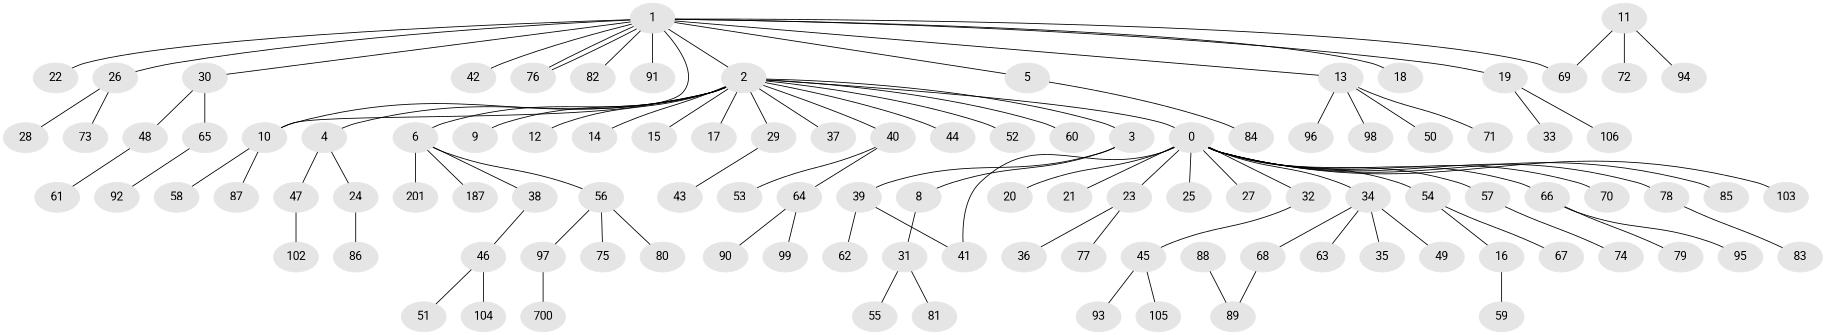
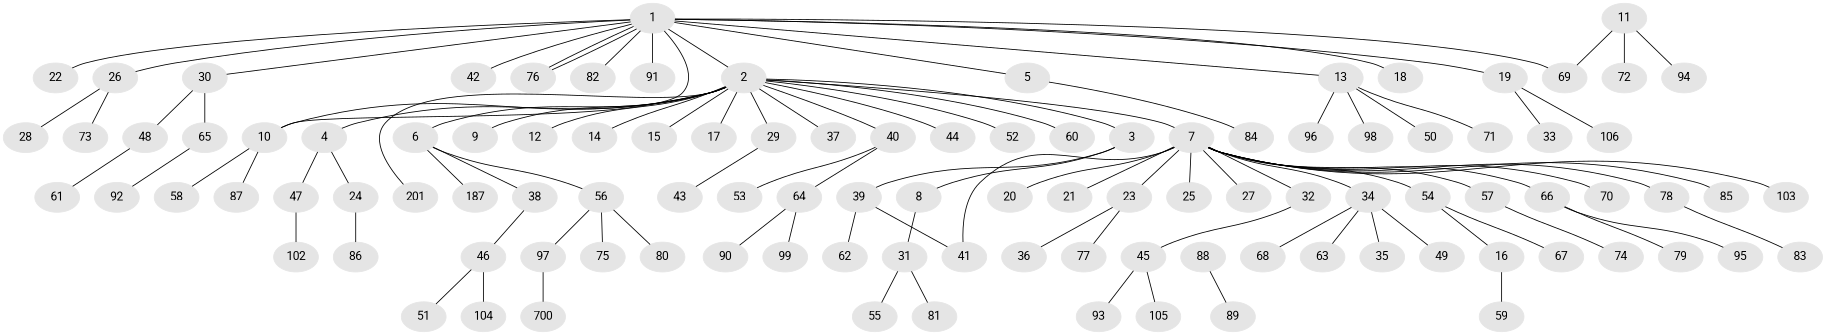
node "0": label "0" -> "7"
edge "6" -- "201": now "2" -- "201"
edge "68" -- "89": removed
